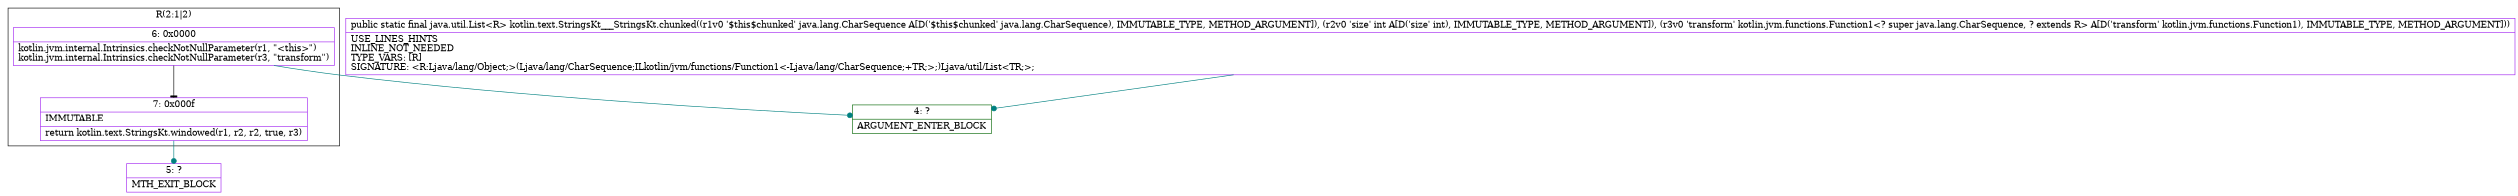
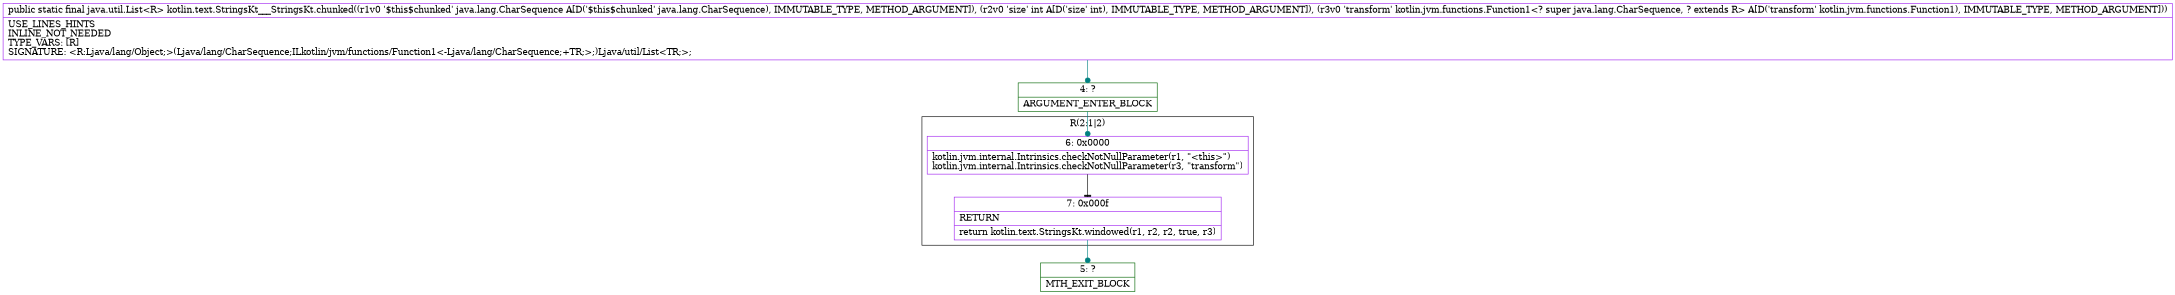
edge "6: 0x0000" -> "4: ?": reversed
node "7: 0x000f": text "IMMUTABLE" -> "RETURN"
node "5: ?": color purple -> darkgreen
